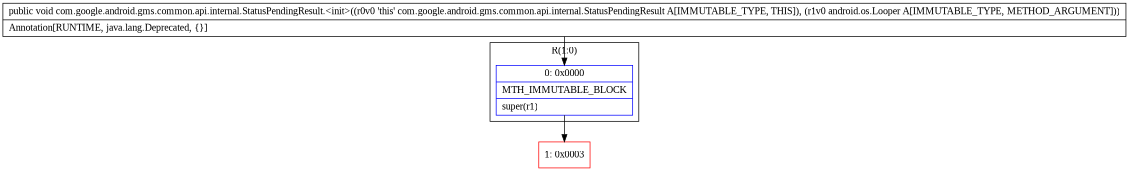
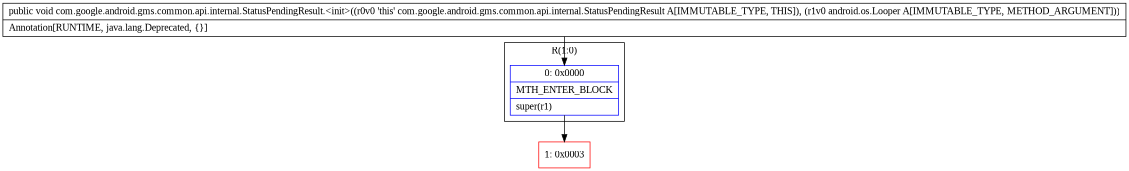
node "0: 0x0000": text "MTH_IMMUTABLE_BLOCK" -> "MTH_ENTER_BLOCK"
